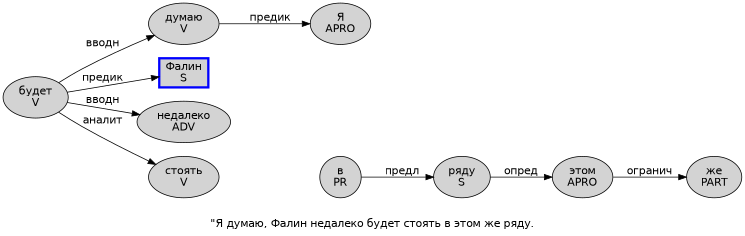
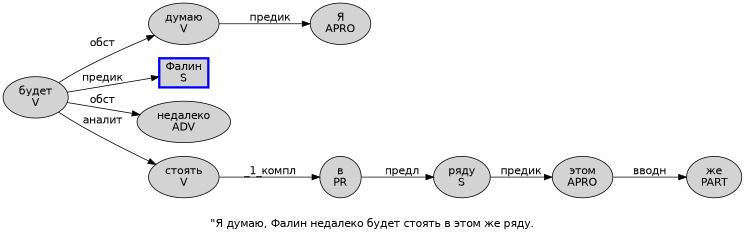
edge "будет V" -> "думаю V": label "вводн" -> "обст"
edge "будет V" -> "недалеко ADV": label "вводн" -> "обст"
edge "ряду S" -> "этом APRO": label "опред" -> "предик"
edge "этом APRO" -> "же PART": label "огранич" -> "вводн"
edge "стоять V" -> "в PR": added, label "_1_компл"
